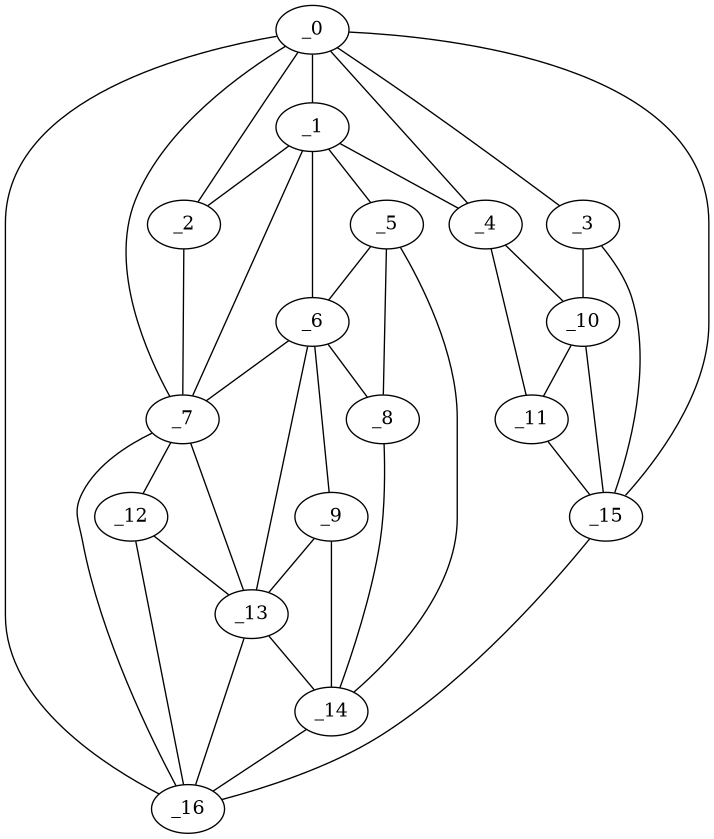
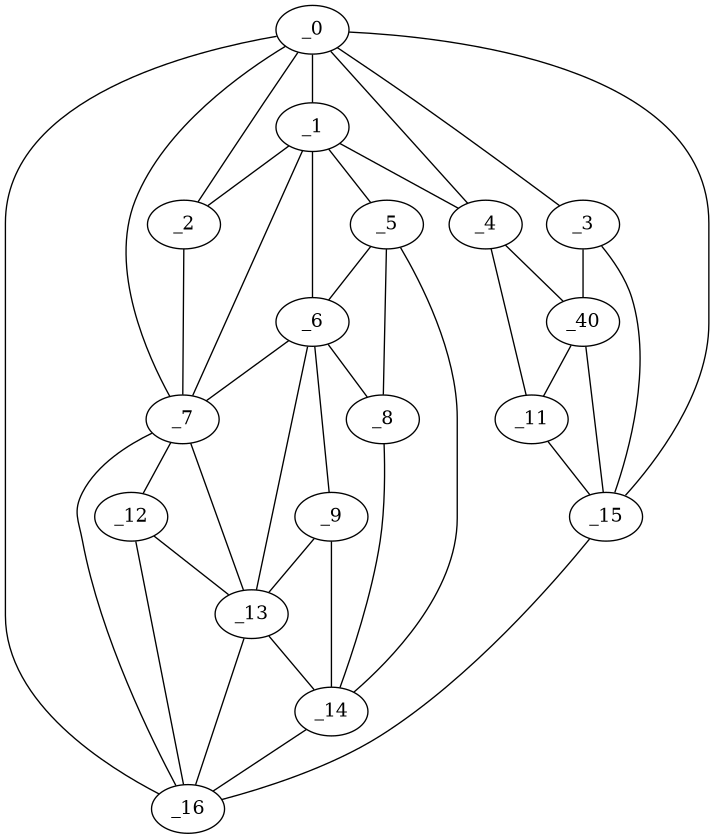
node "_10": label "_10" -> "_40"
